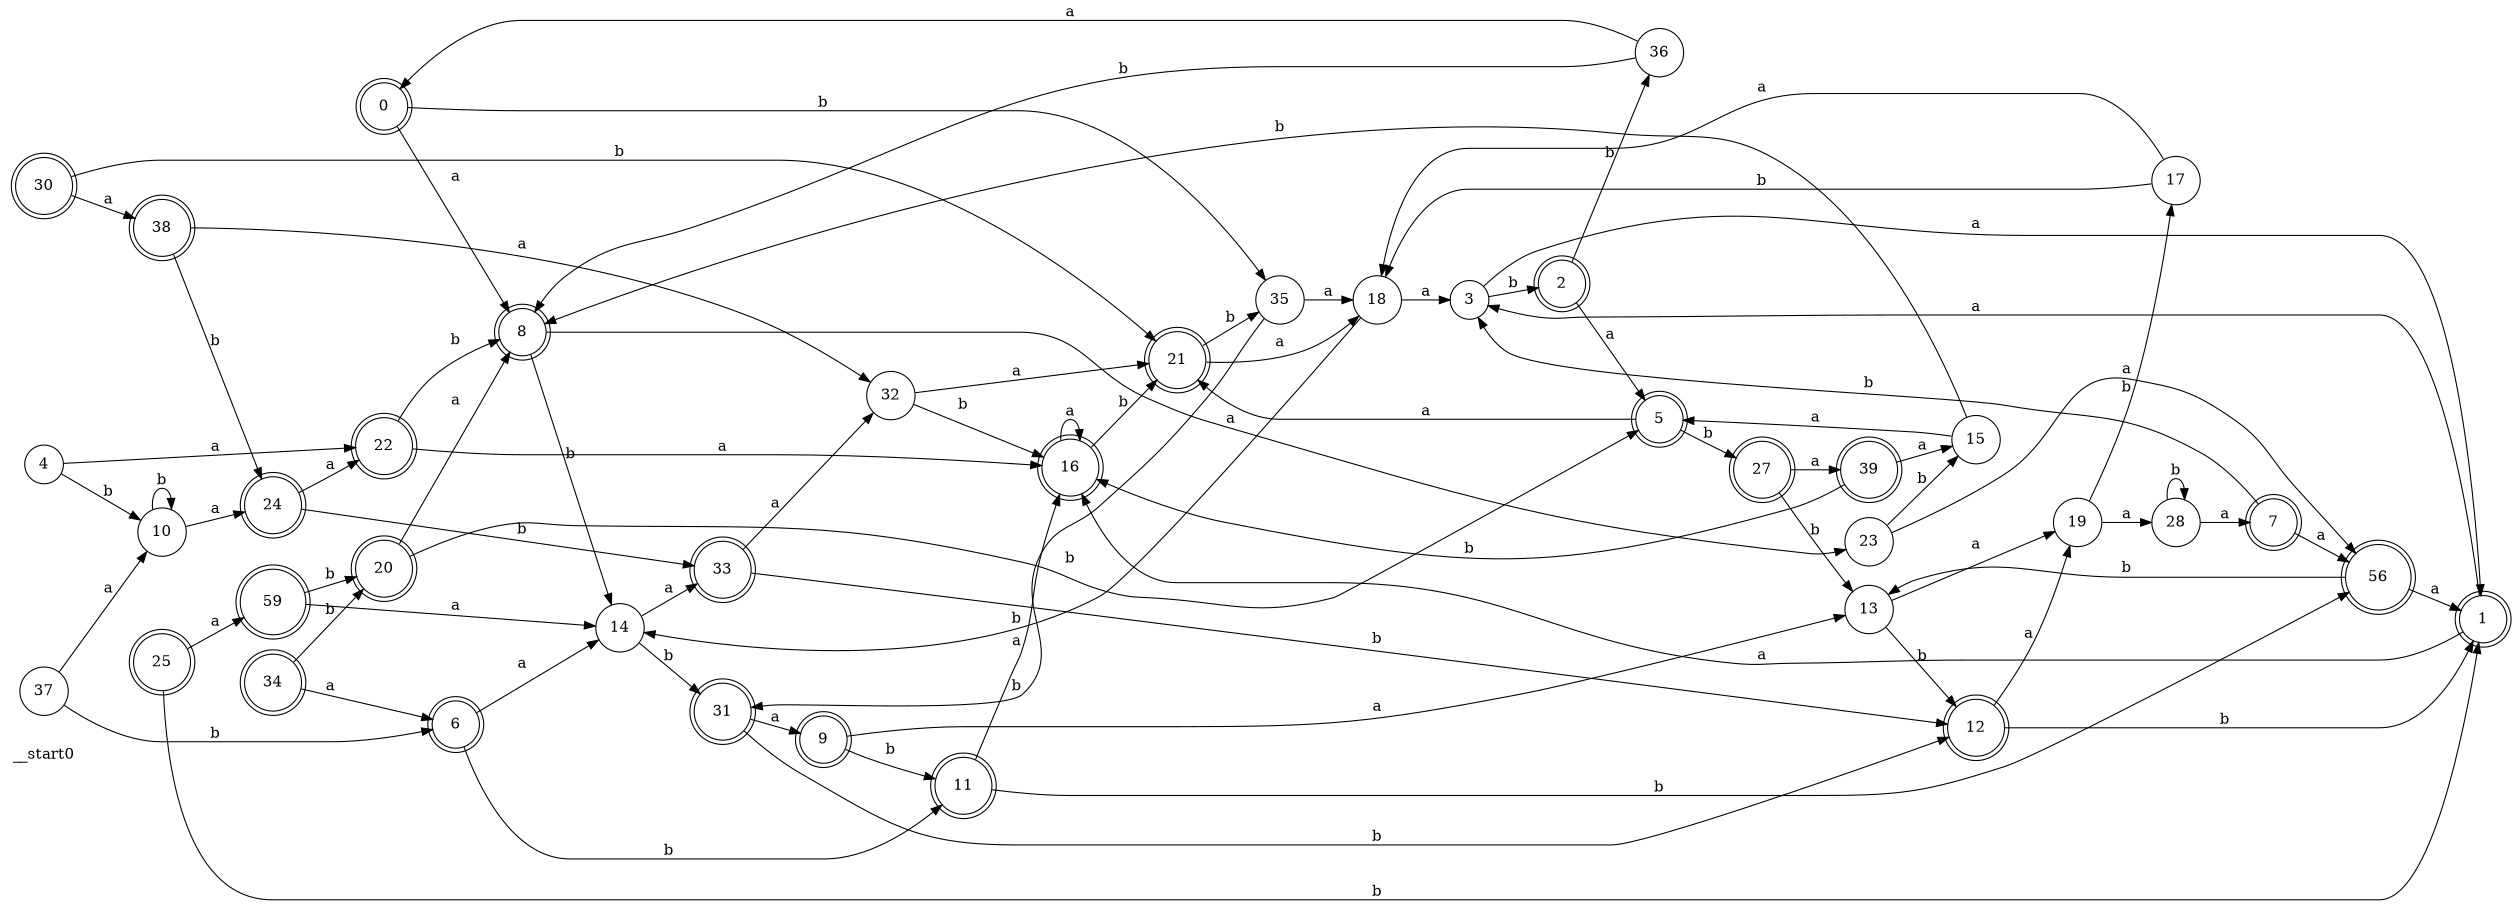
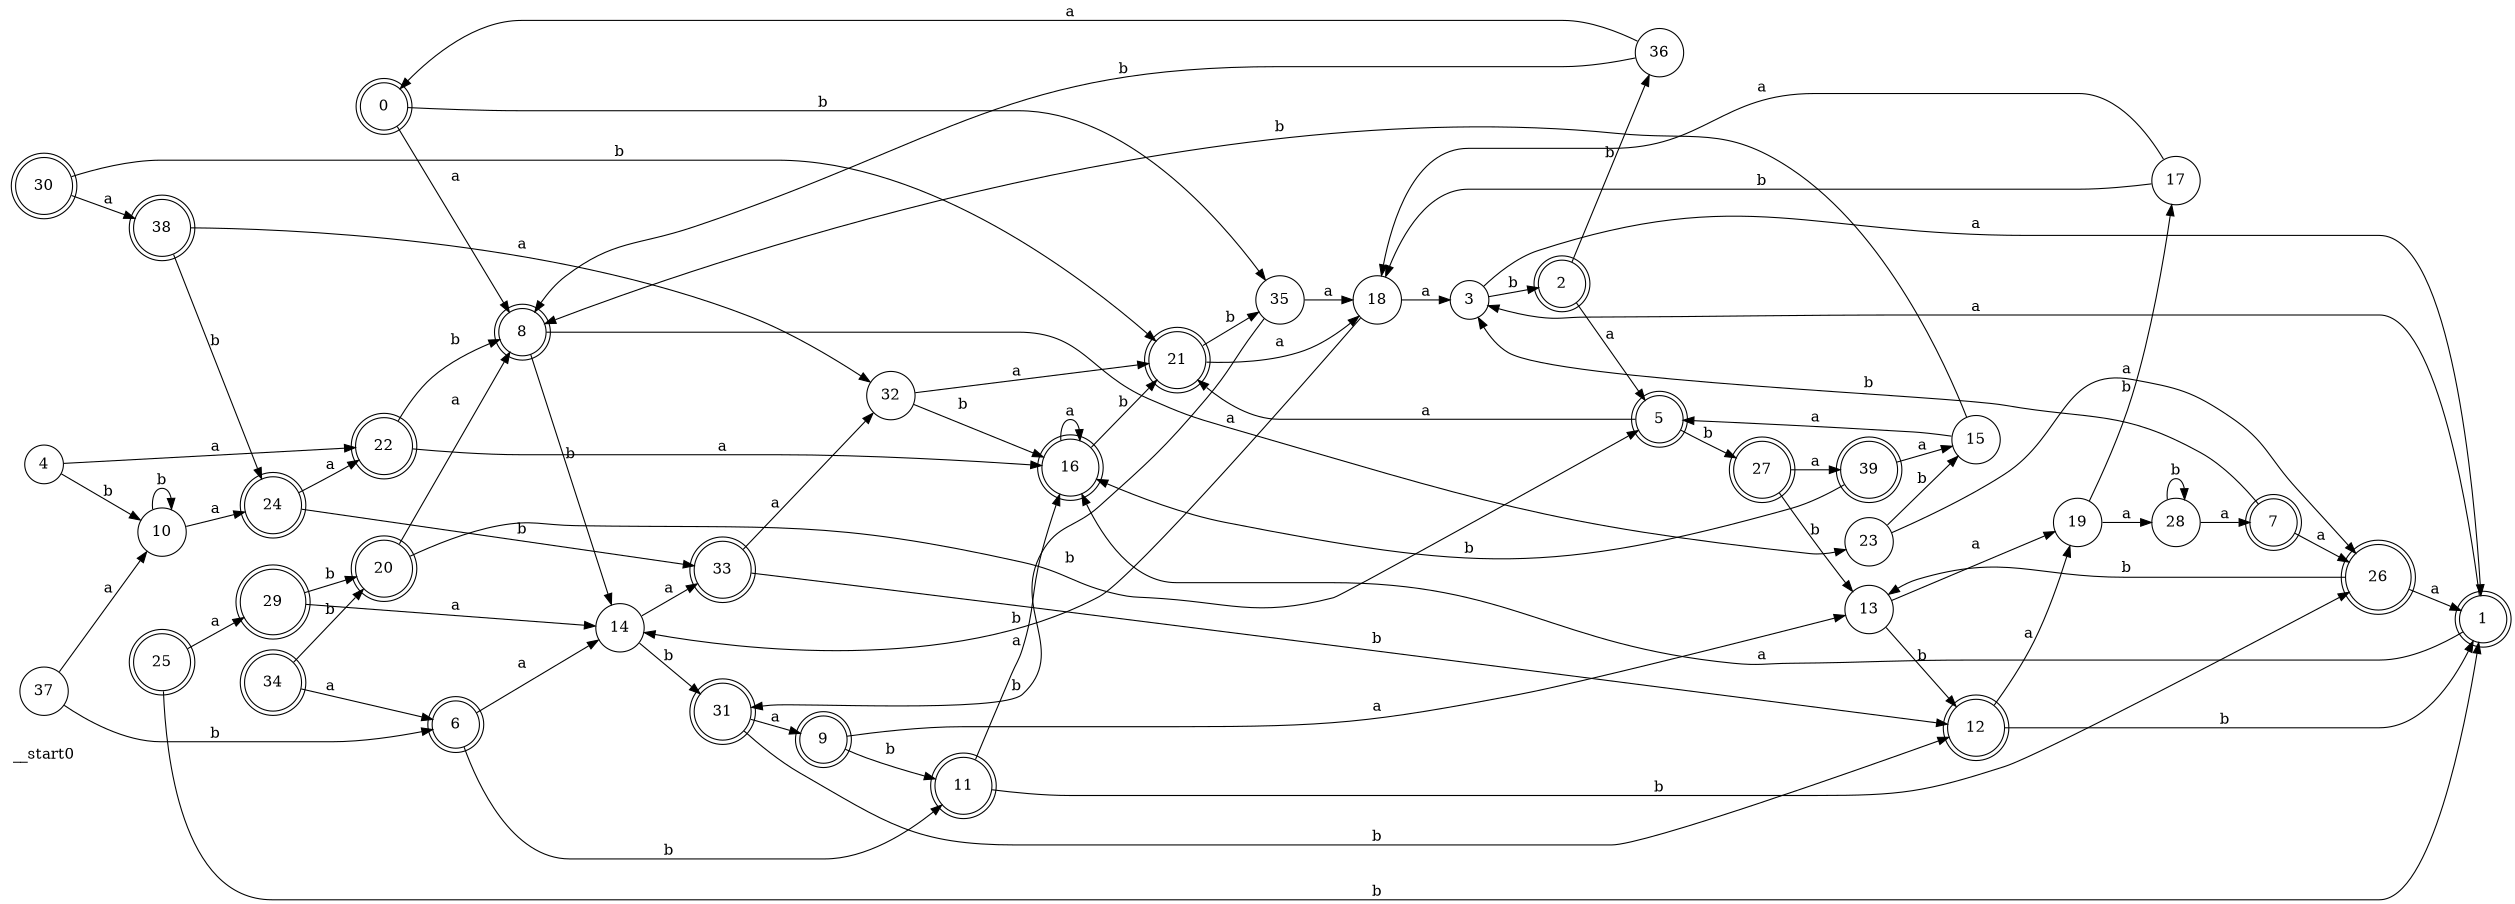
node "56": label "56" -> "26"
node "59": label "59" -> "29"
